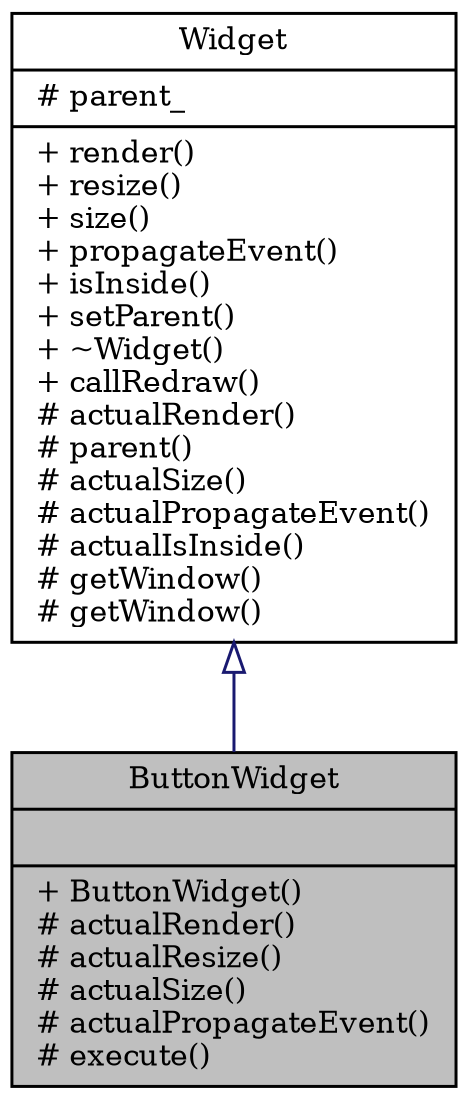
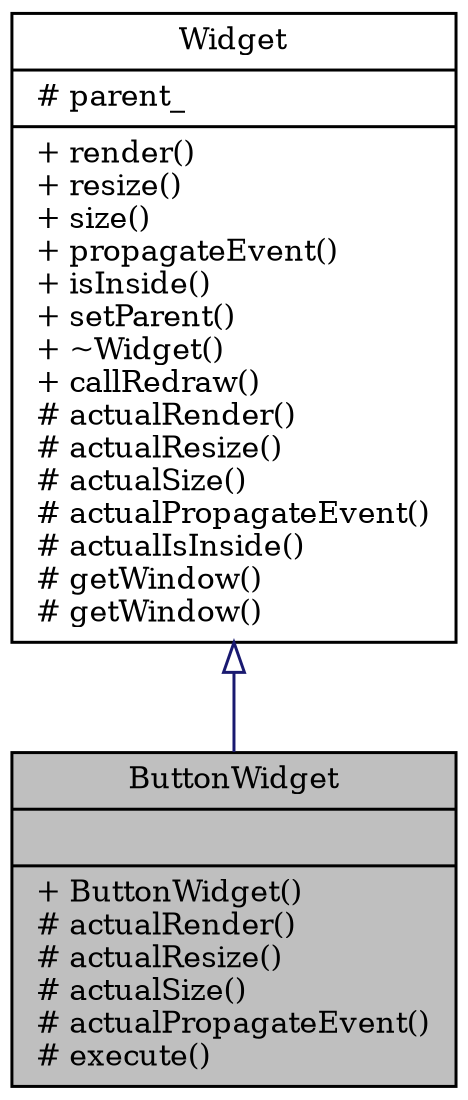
node "Widget": text "# parent()" -> "# actualResize()"
